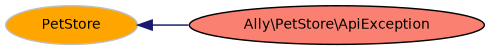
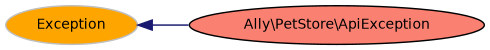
node "PetStore": label "PetStore" -> "Exception"
